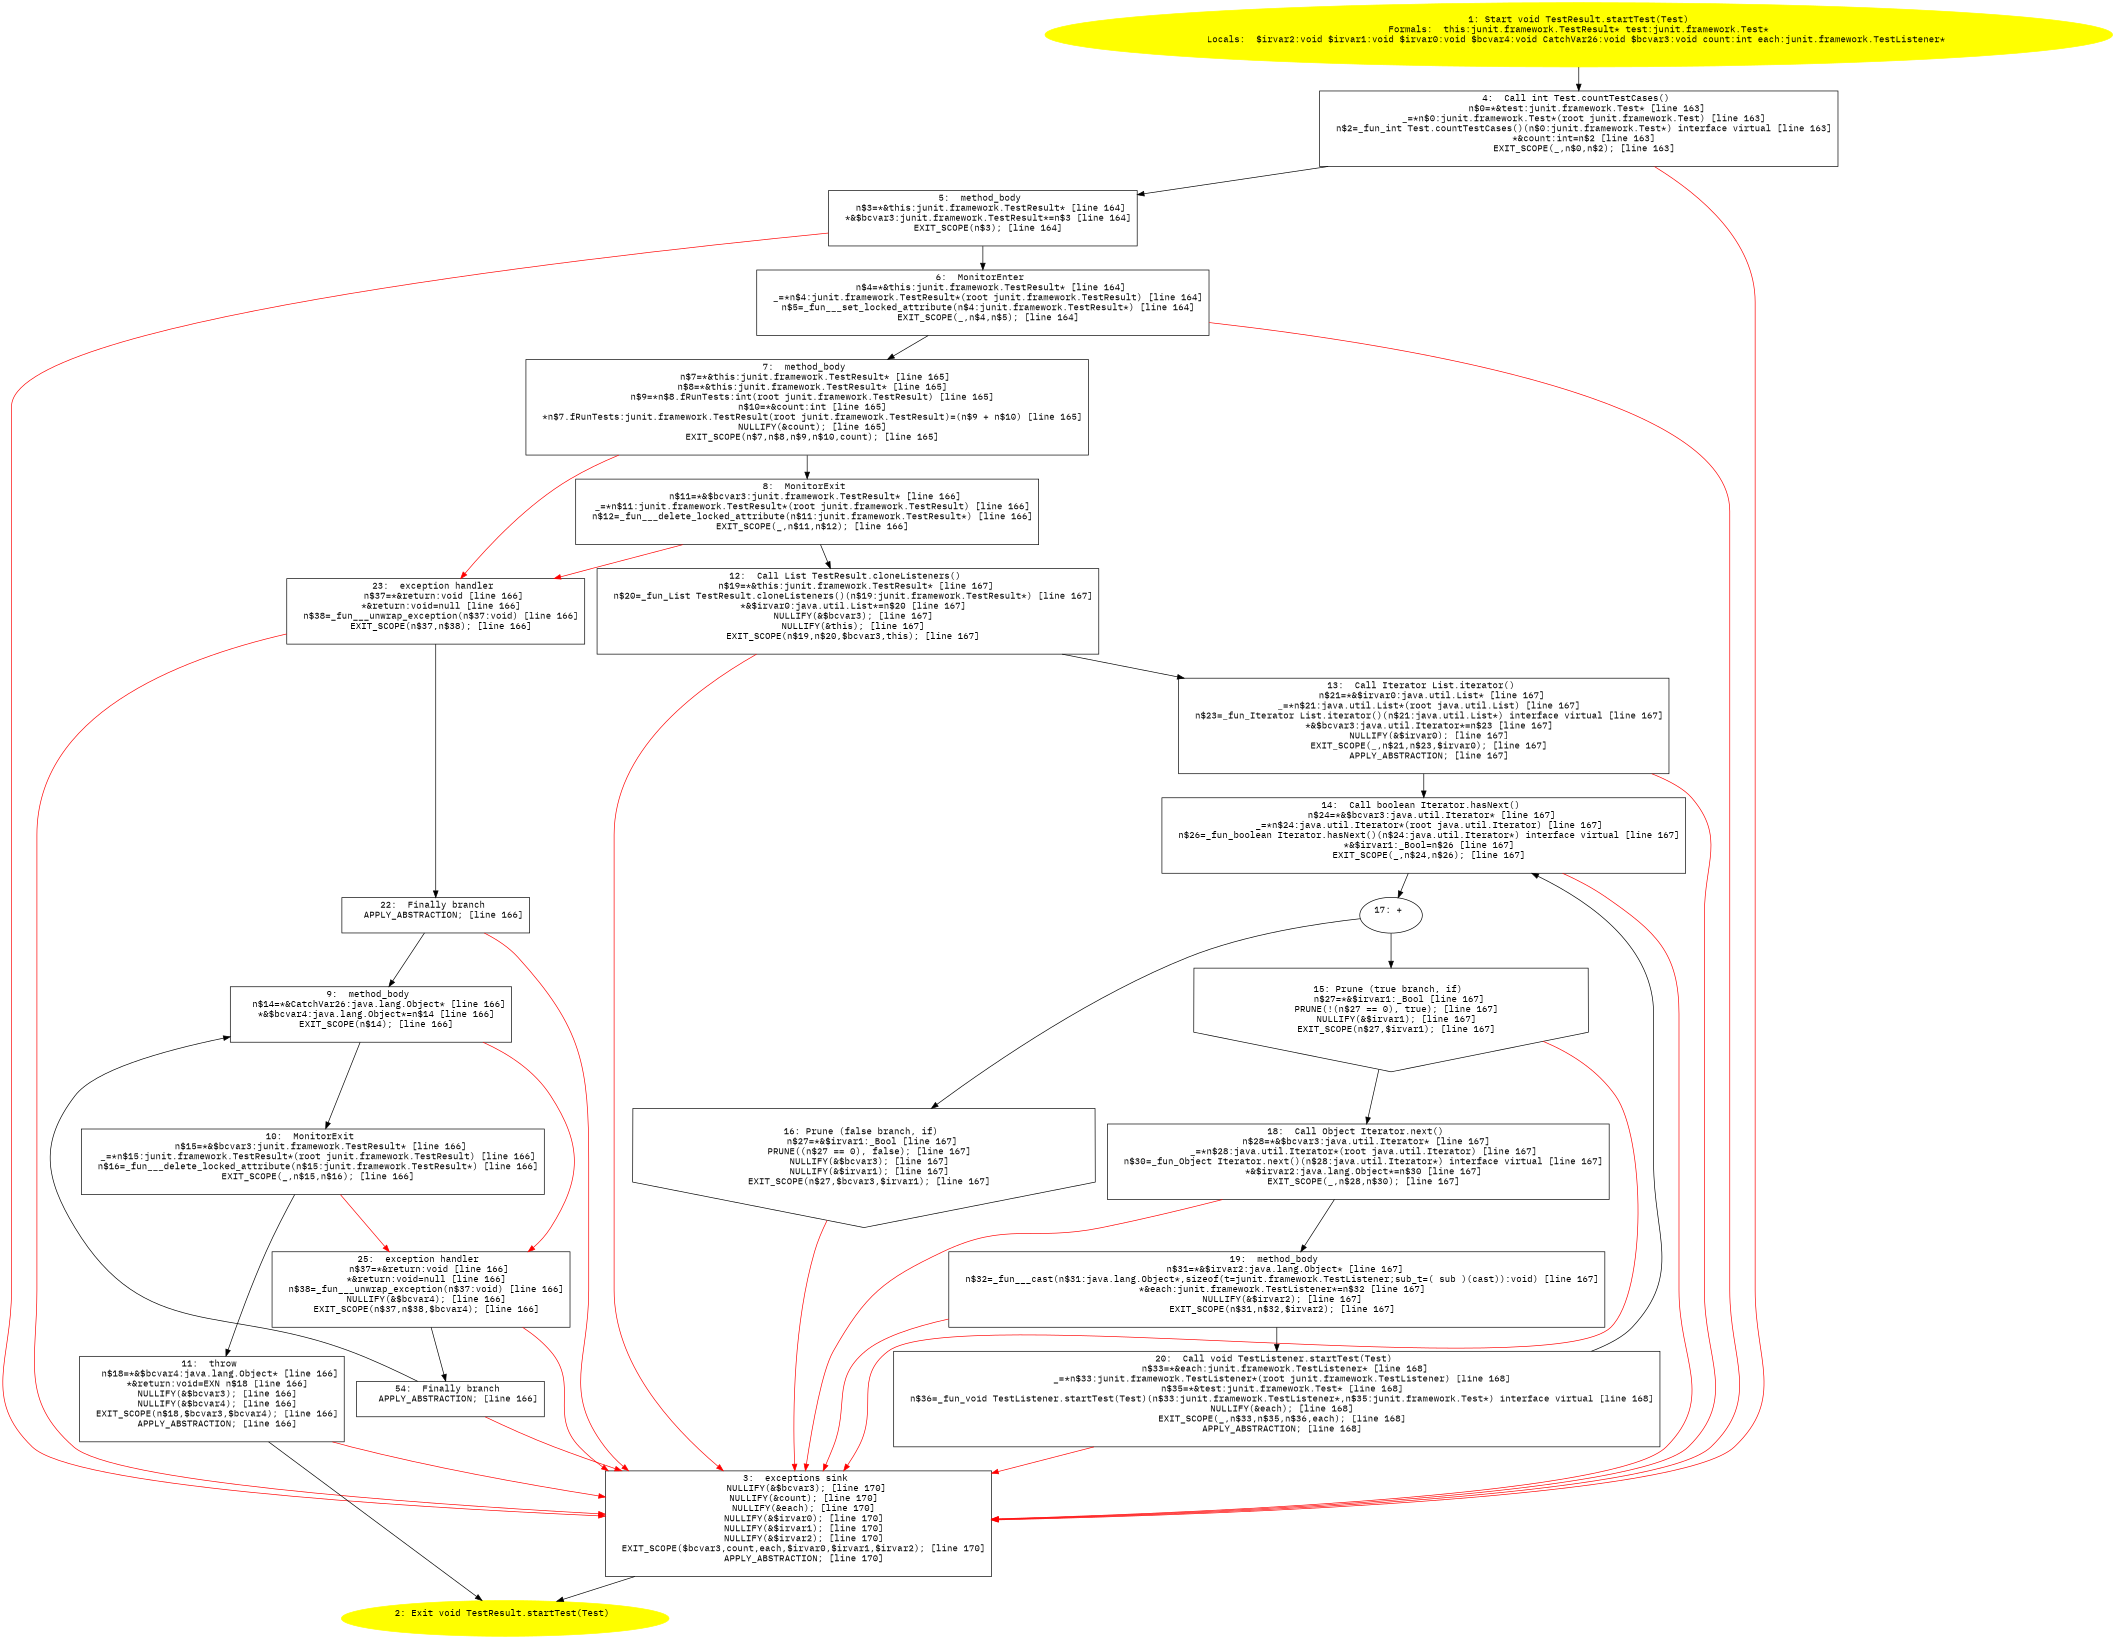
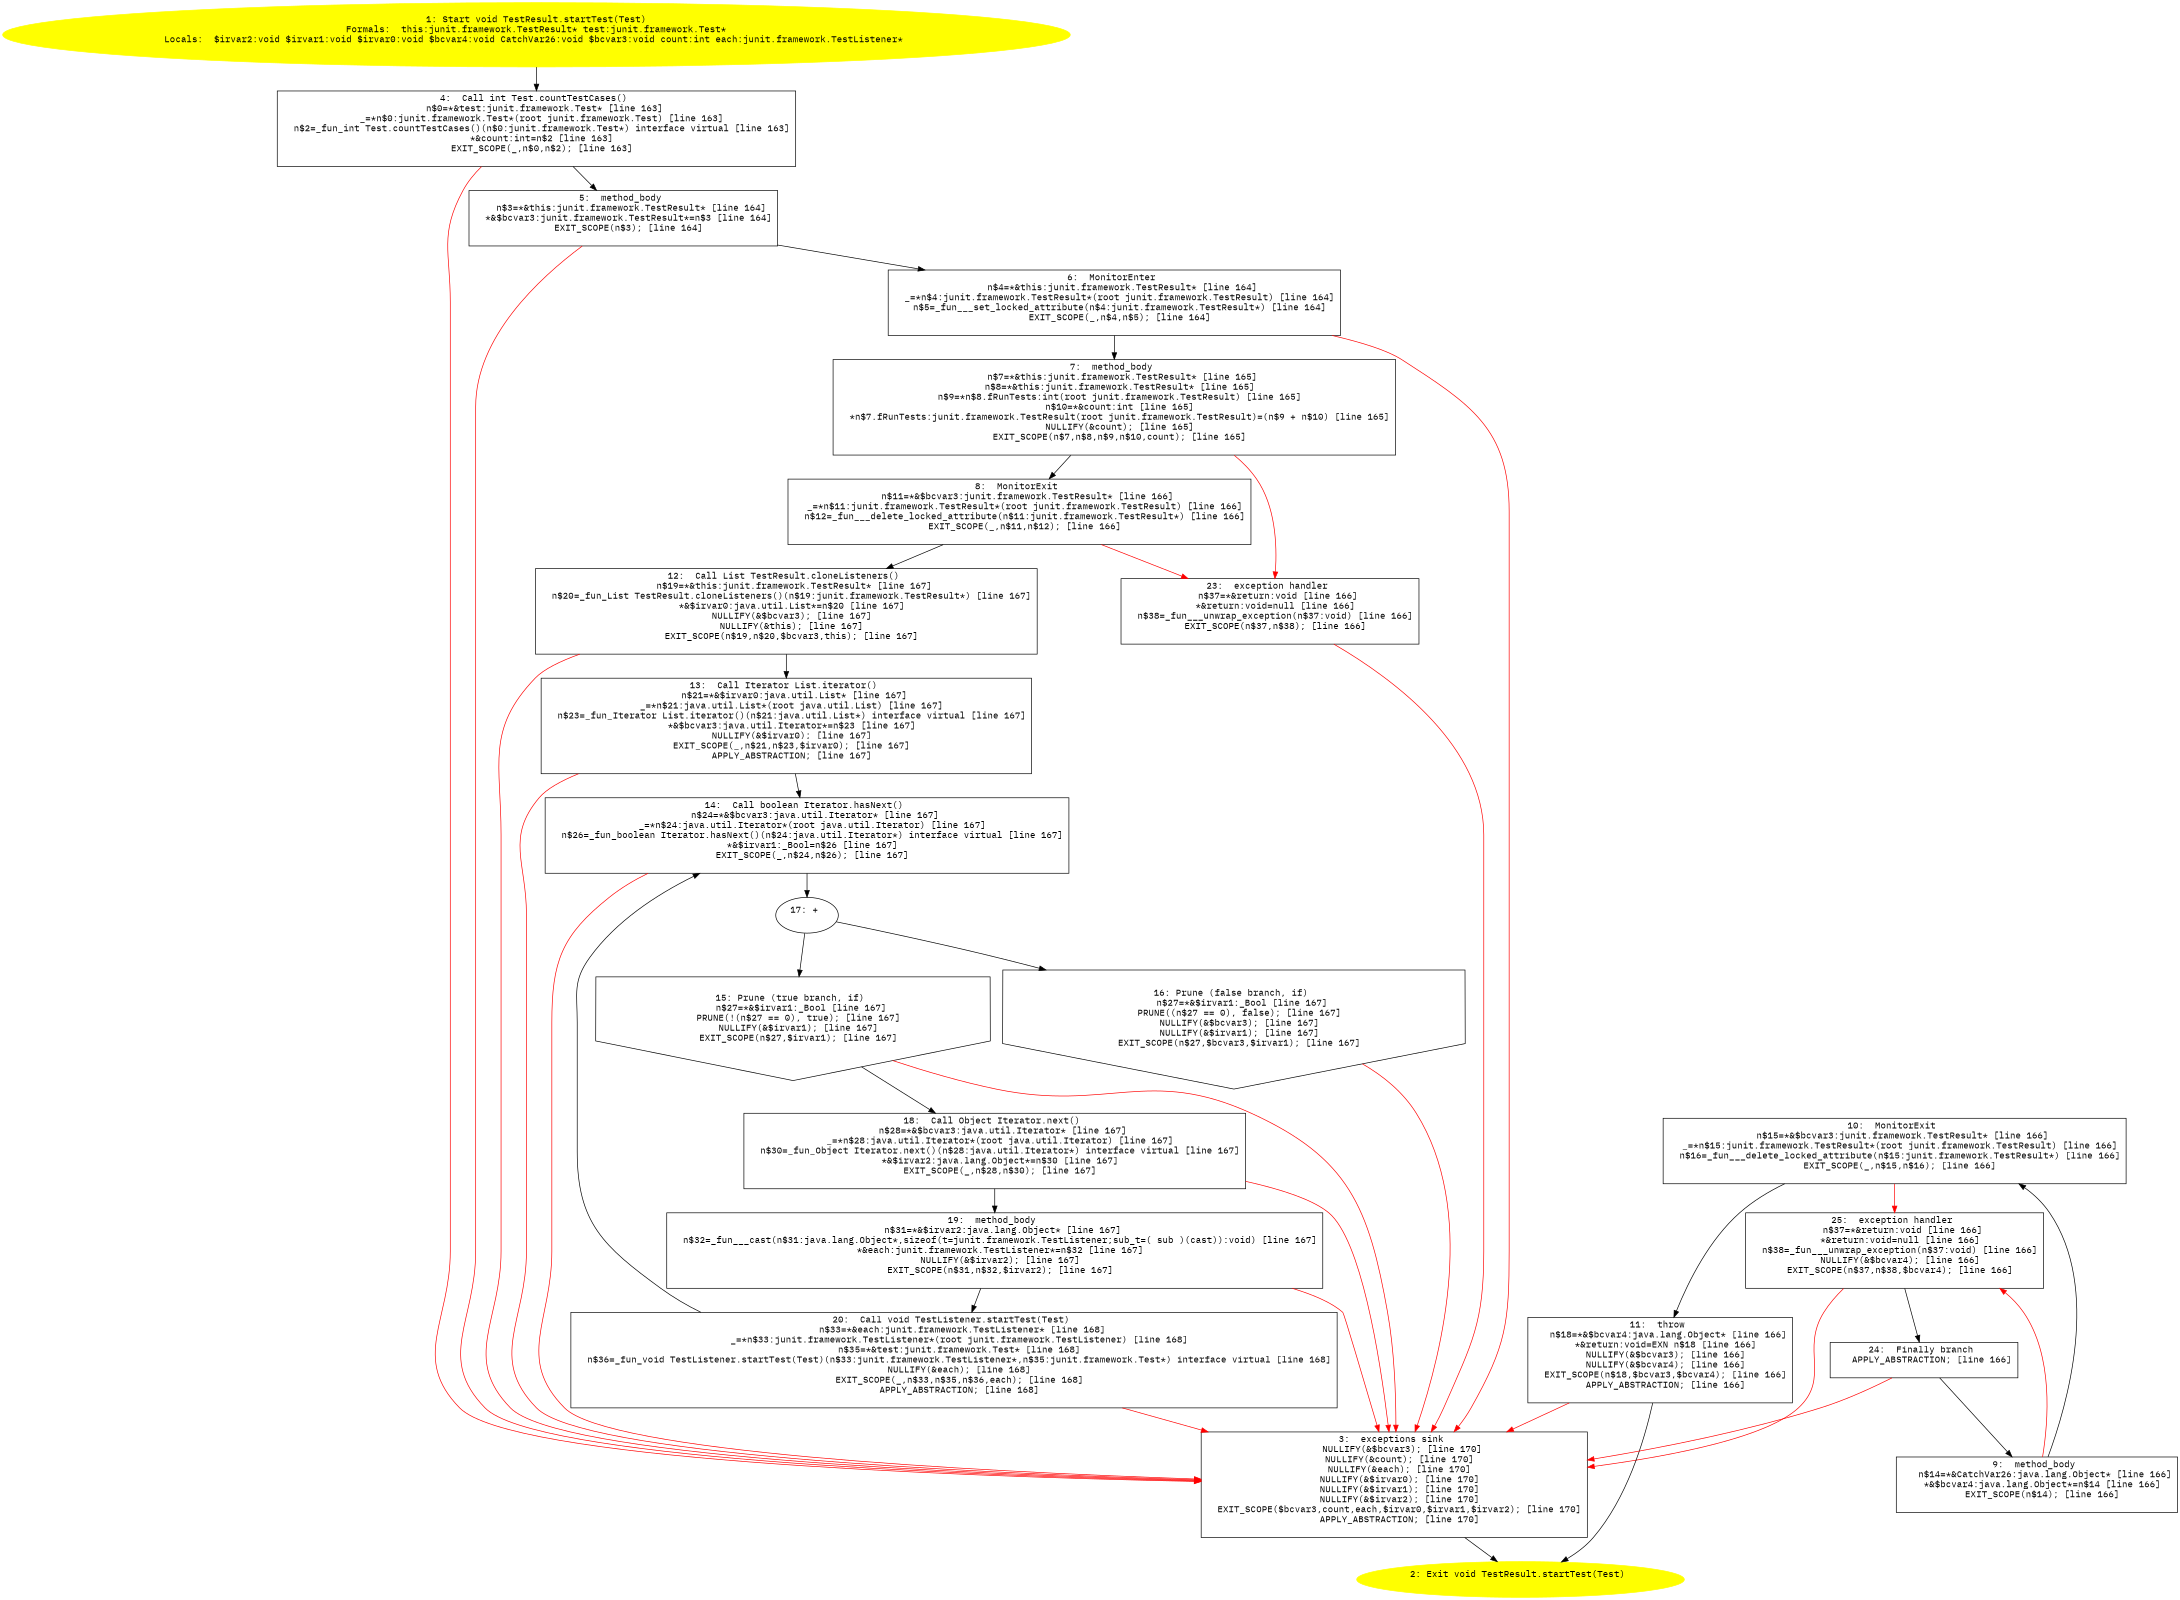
node "22:  Finally branch APPLY_ABSTRACTION; [line 166]": removed
node "54:  Finally branch APPLY_ABSTRACTION; [line 166]": label "54:  Finally branch APPLY_ABSTRACTION; [line 166]" -> "24:  Finally branch APPLY_ABSTRACTION; [line 166]"
